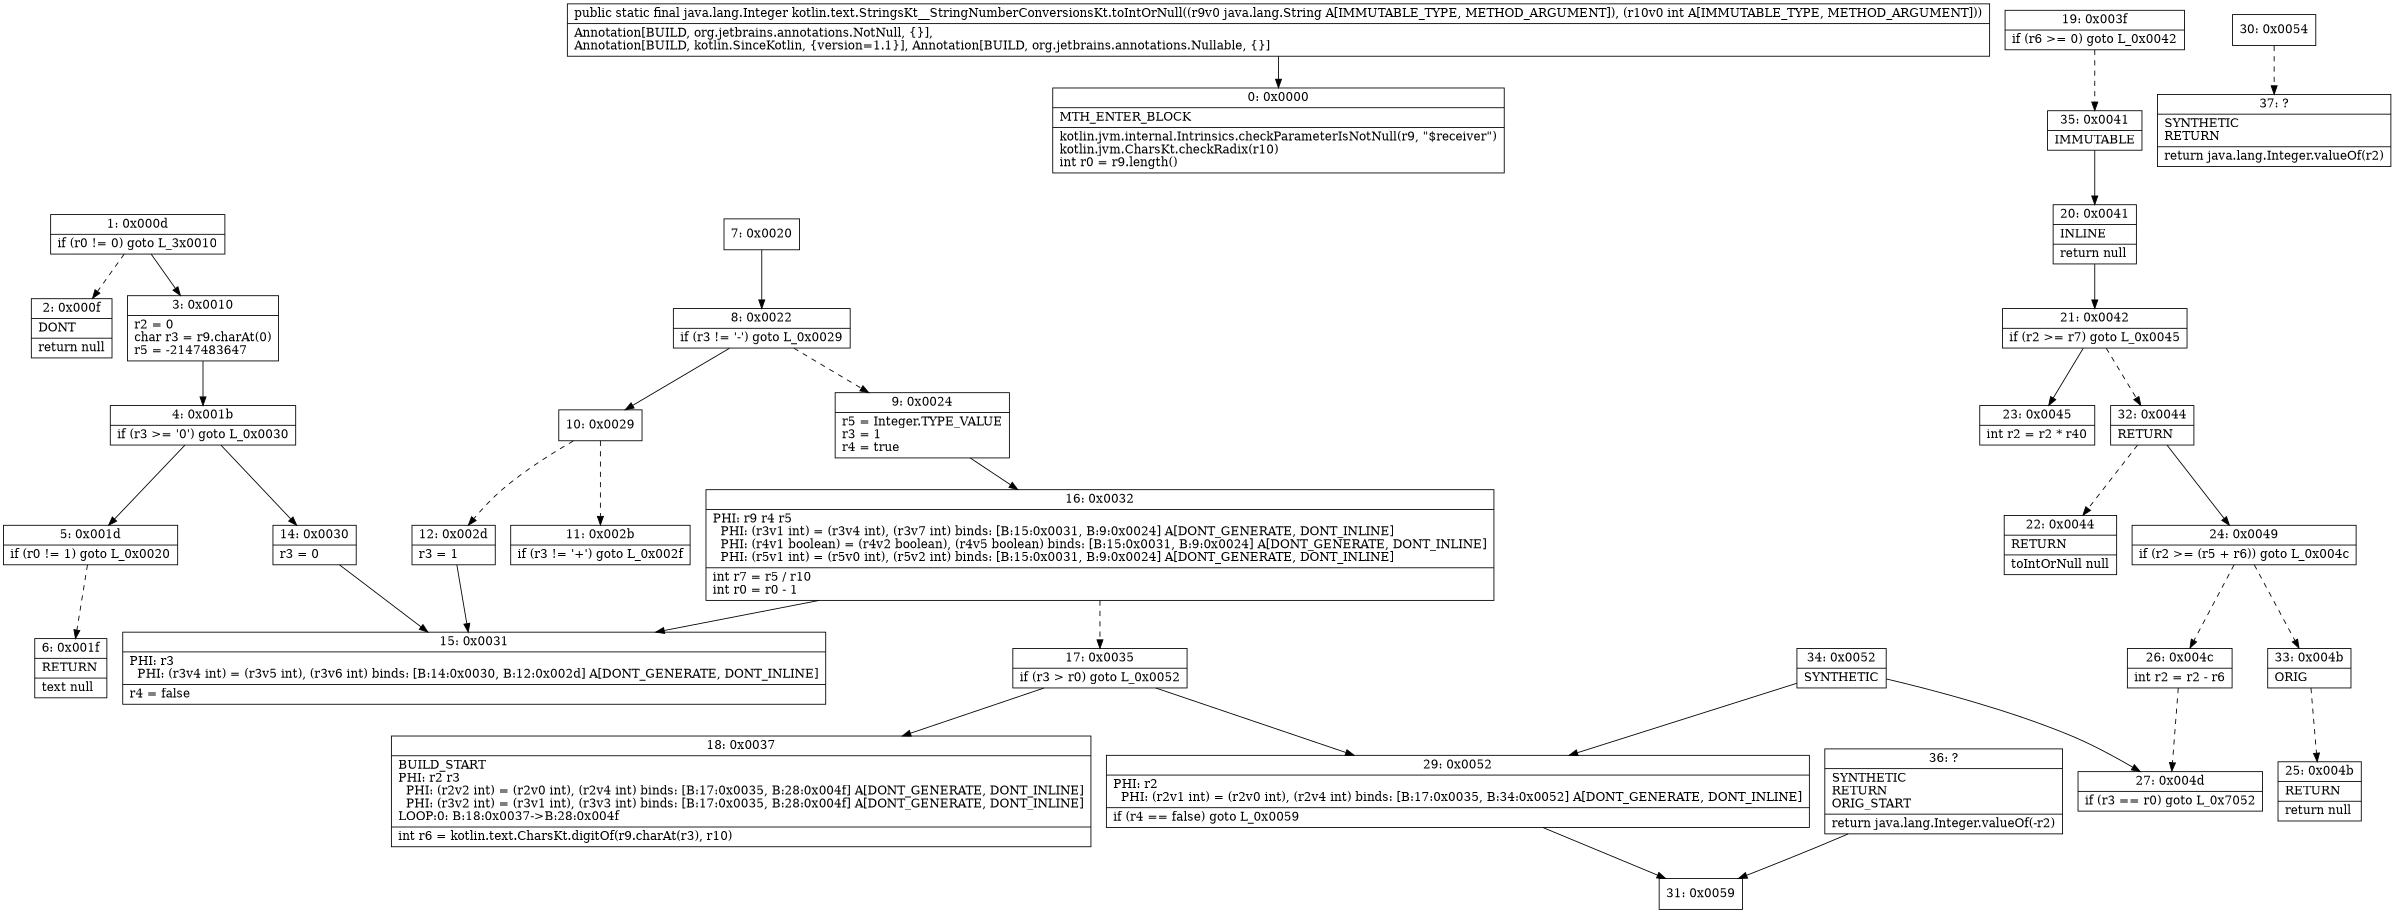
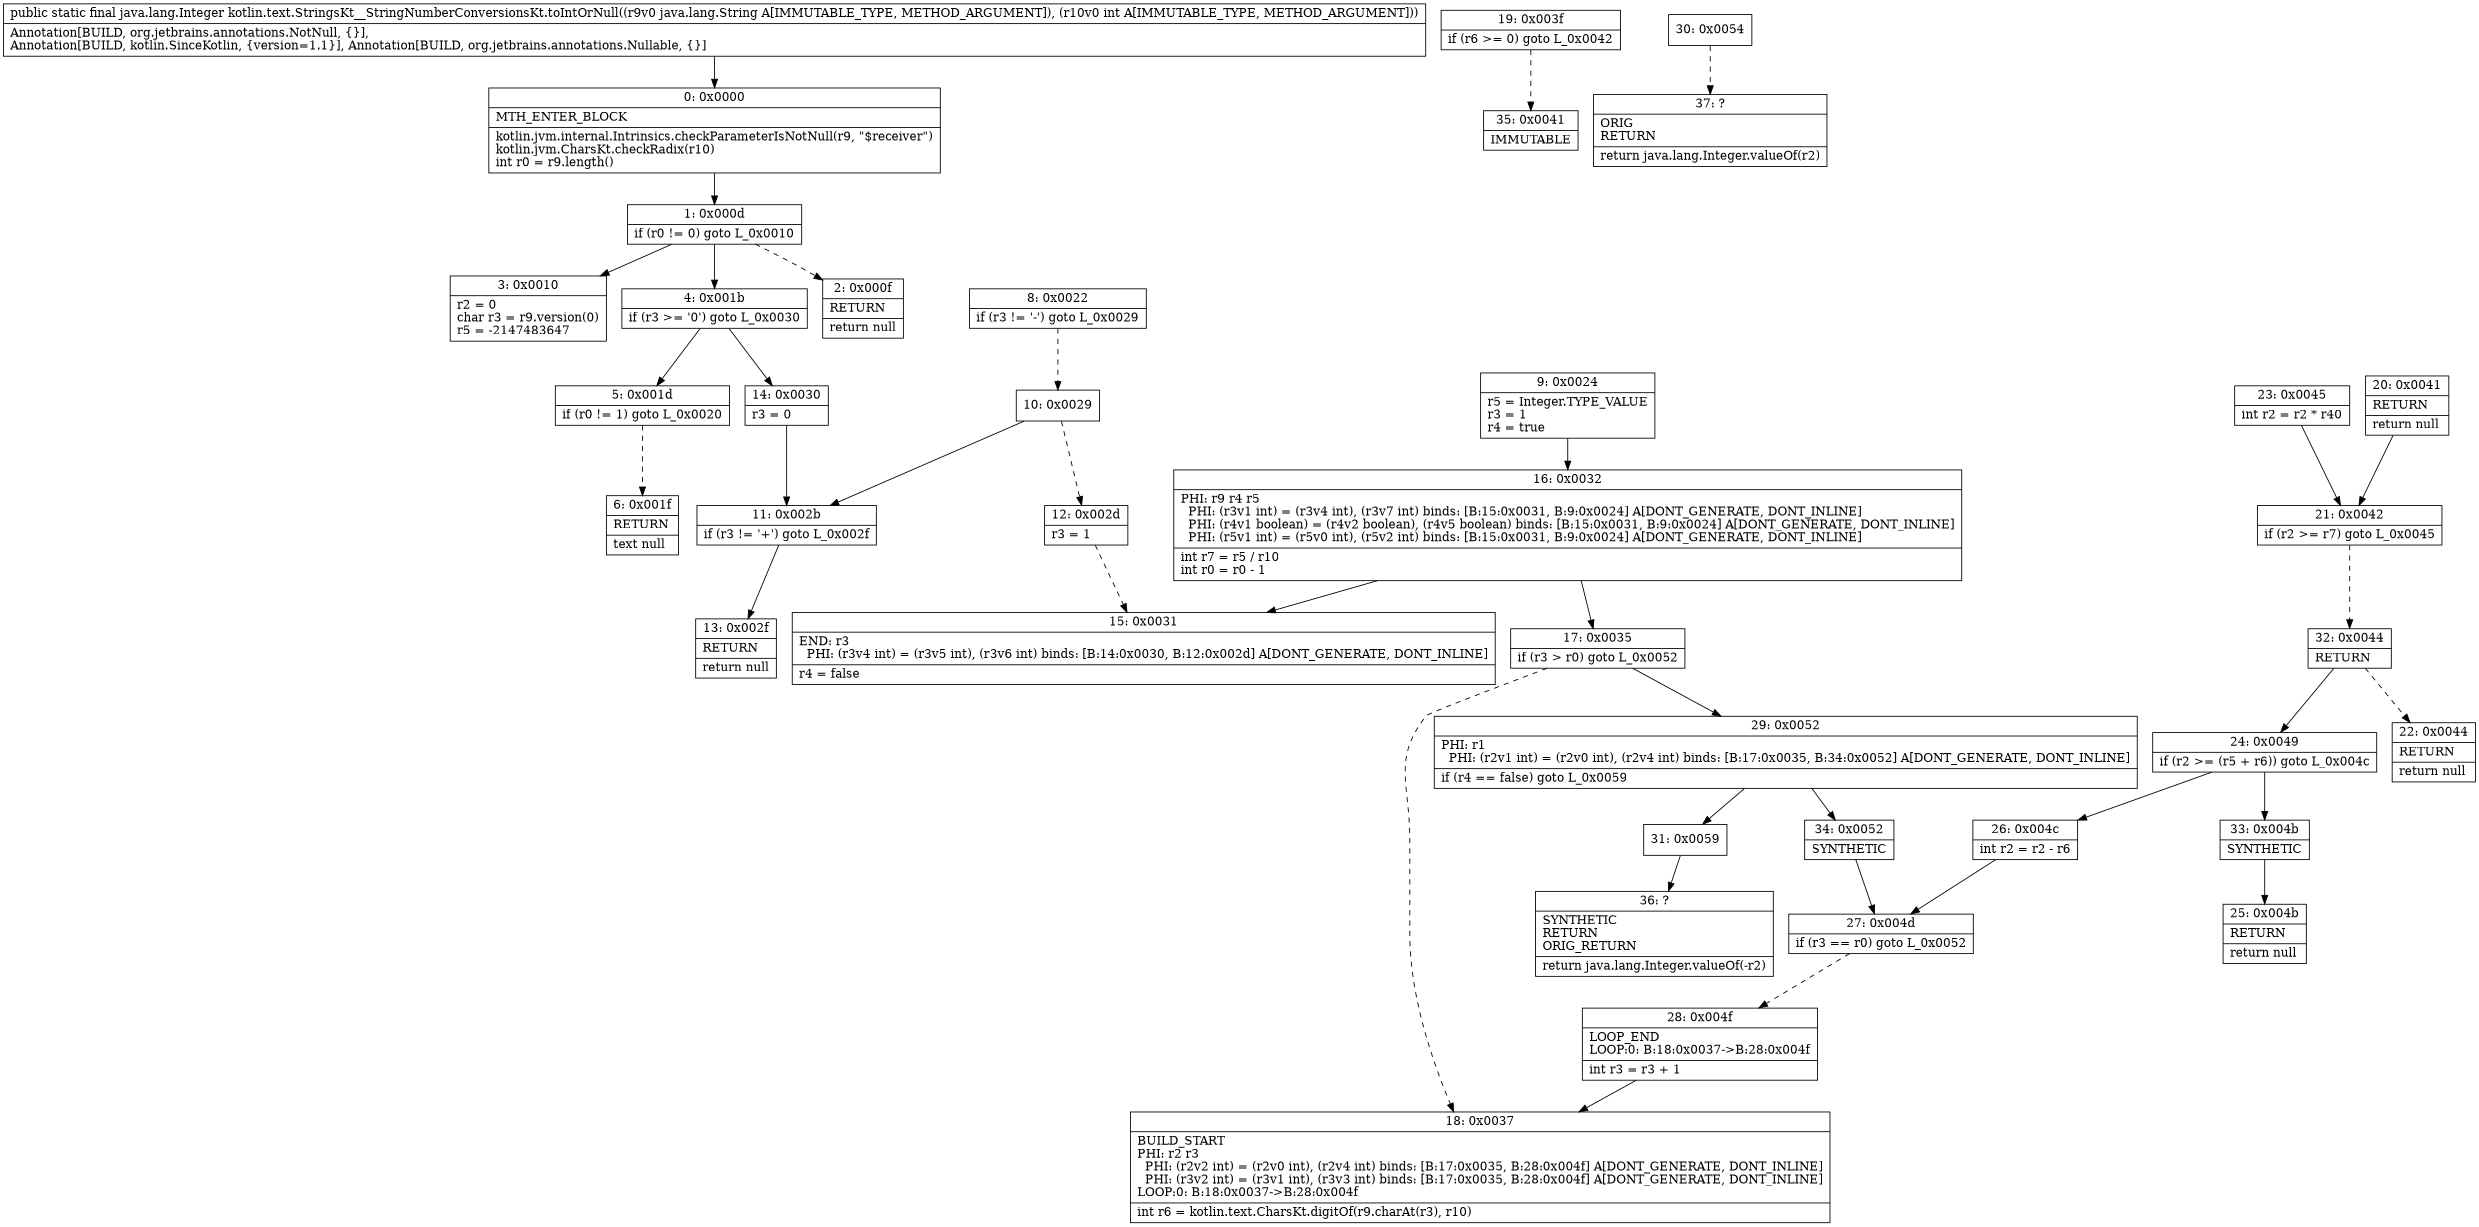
node "37: ?": text "SYNTHETIC" -> "ORIG"
edge "35: 0x0041" -> "20: 0x0041": removed
edge "0: 0x0000" -> "1: 0x000d": added
node "7: 0x0020": removed
node "20: 0x0041": text "INLINE" -> "RETURN"
node "1: 0x000d": text "if (r0 != 0) goto L_3x0010" -> "if (r0 != 0) goto L_0x0010"
node "2: 0x000f": text "DONT" -> "RETURN"
node "3: 0x0010": text "char r3 = r9.charAt(0)" -> "char r3 = r9.version(0)"
edge "8: 0x0022" -> "9: 0x0024": removed
edge "21: 0x0042" -> "23: 0x0045": reversed
edge "8: 0x0022" -> "10: 0x0029": style solid -> dashed
edge "3: 0x0010" -> "4: 0x001b": now "1: 0x000d" -> "4: 0x001b"
edge "10: 0x0029" -> "11: 0x002b": style dashed -> solid
node "22: 0x0044": text "toIntOrNull null" -> "return null"
edge "12: 0x002d" -> "15: 0x0031": style solid -> dashed
edge "14: 0x0030" -> "15: 0x0031": now "14: 0x0030" -> "11: 0x002b"
edge "24: 0x0049" -> "26: 0x004c": style dashed -> solid
edge "24: 0x0049" -> "33: 0x004b": style dashed -> solid
edge "16: 0x0032" -> "17: 0x0035": style dashed -> solid
node "13: 0x002f": added
node "15: 0x0031": text "PHI: r3" -> "END: r3"
node "33: 0x004b": text "ORIG" -> "SYNTHETIC"
edge "17: 0x0035" -> "18: 0x0037": style solid -> dashed
edge "34: 0x0052" -> "29: 0x0052": reversed
edge "33: 0x004b" -> "25: 0x004b": style dashed -> solid
edge "26: 0x004c" -> "27: 0x004d": style dashed -> solid
node "29: 0x0052": text "PHI: r2" -> "PHI: r1"
node "27: 0x004d": text "if (r3 == r0) goto L_0x7052" -> "if (r3 == r0) goto L_0x0052"
node "36: ?": text "ORIG_START" -> "ORIG_RETURN"
edge "36: ?" -> "31: 0x0059": reversed
node "28: 0x004f": added
